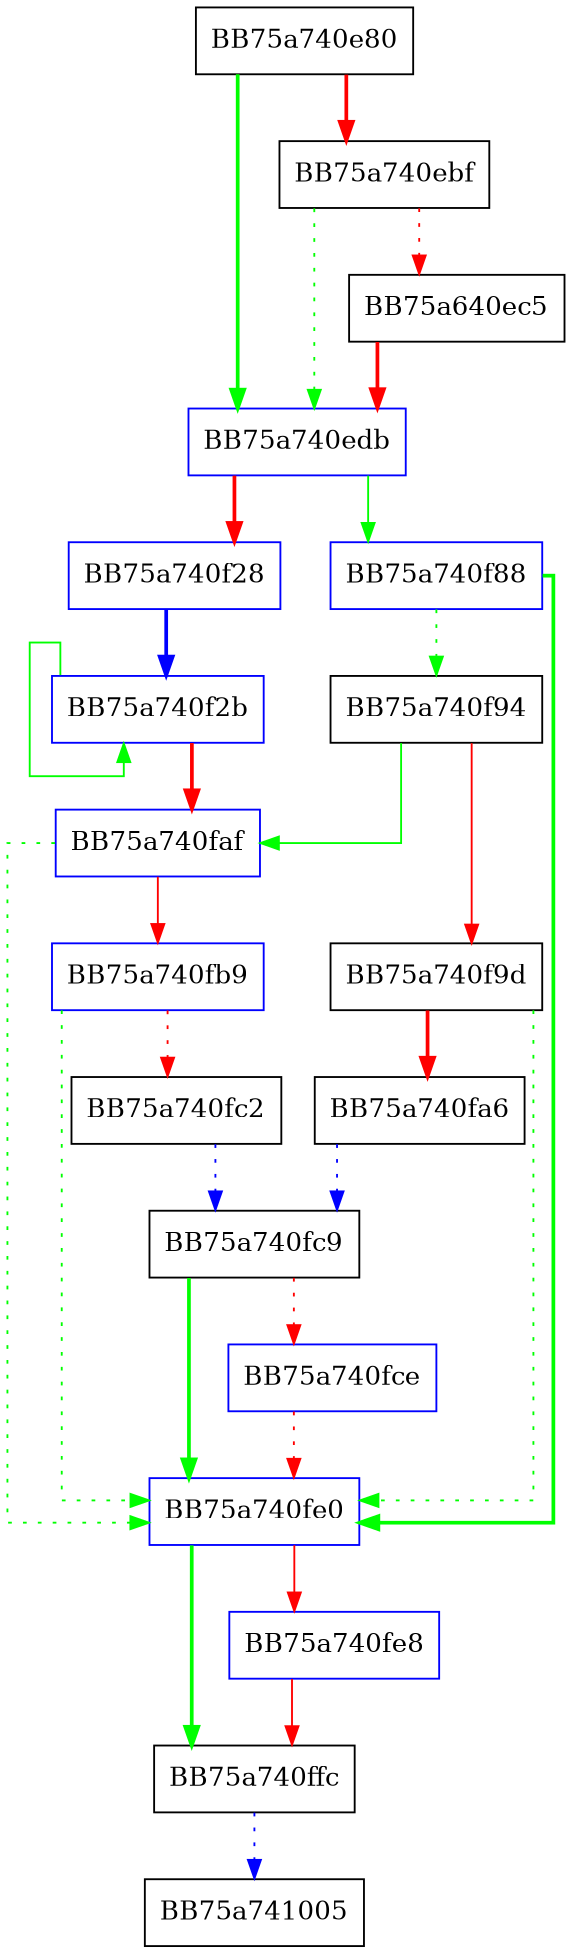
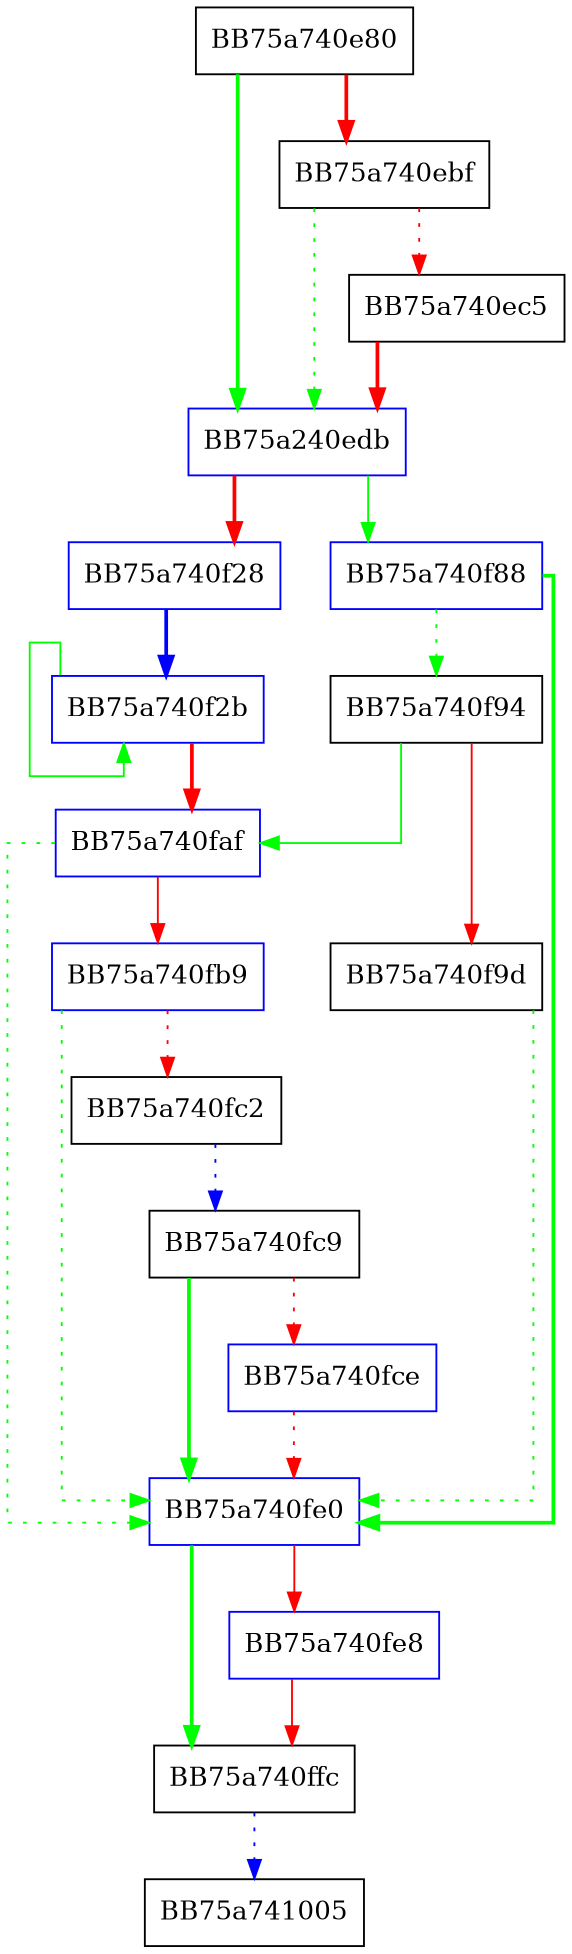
node "BB75a640ec5": label "BB75a640ec5" -> "BB75a740ec5"
node "BB75a740edb": label "BB75a740edb" -> "BB75a240edb"
node "BB75a740fa6": removed
